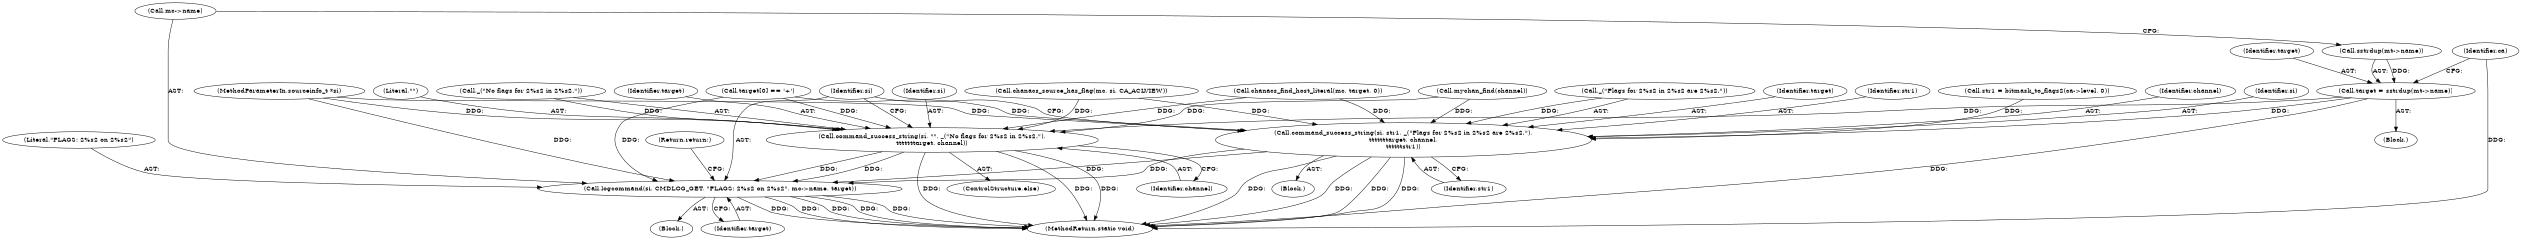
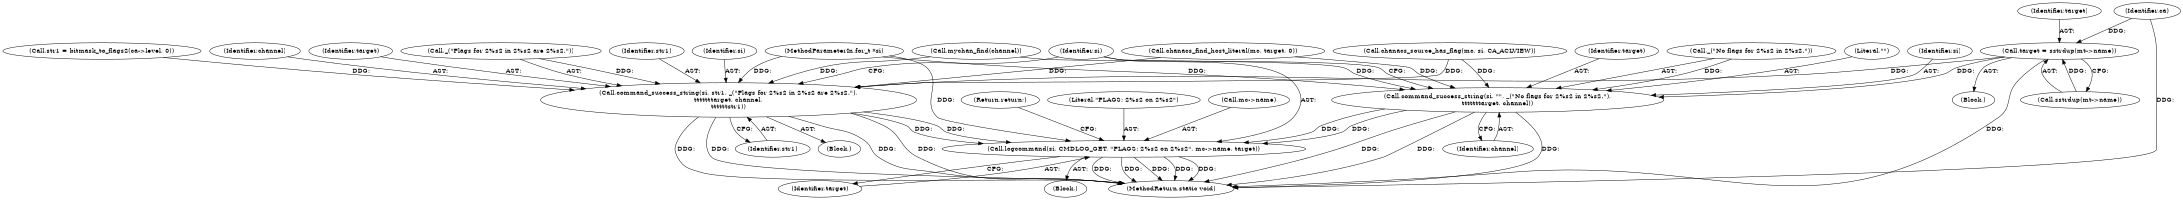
edge "(Call,mc->name)" -> "(Call,sstrdup(mt->name))": now "(Call,target = sstrdup(mt->name))" -> "(Call,sstrdup(mt->name))"
edge "(Identifier,ca)" -> "(Call,target = sstrdup(mt->name))": label "CFG: " -> "DDG: "
node "(MethodParameterIn,sourceinfo_t *si)": label "(MethodParameterIn,sourceinfo_t *si)" -> "(MethodParameterIn,for_t *si)"
node "(Call,target[0] == '+')": removed
node "(ControlStructure,else)": removed
